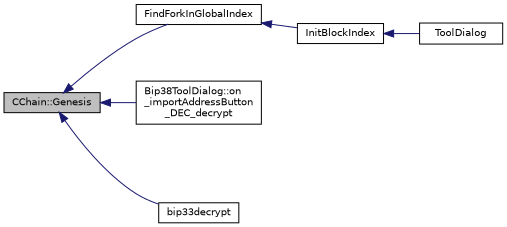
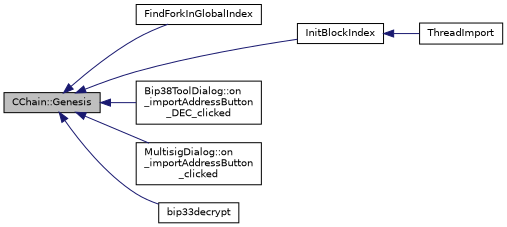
edge "InitBlockIndex" -> "FindForkInGlobalIndex": now "InitBlockIndex" -> "CChain::Genesis"
node "ToolDialog": label "ToolDialog" -> "ThreadImport"
node "Bip38ToolDialog::on _importAddressButton _DEC_decrypt": label "Bip38ToolDialog::on _importAddressButton _DEC_decrypt" -> "Bip38ToolDialog::on _importAddressButton _DEC_clicked"
node "MultisigDialog::on _importAddressButton _clicked": added
